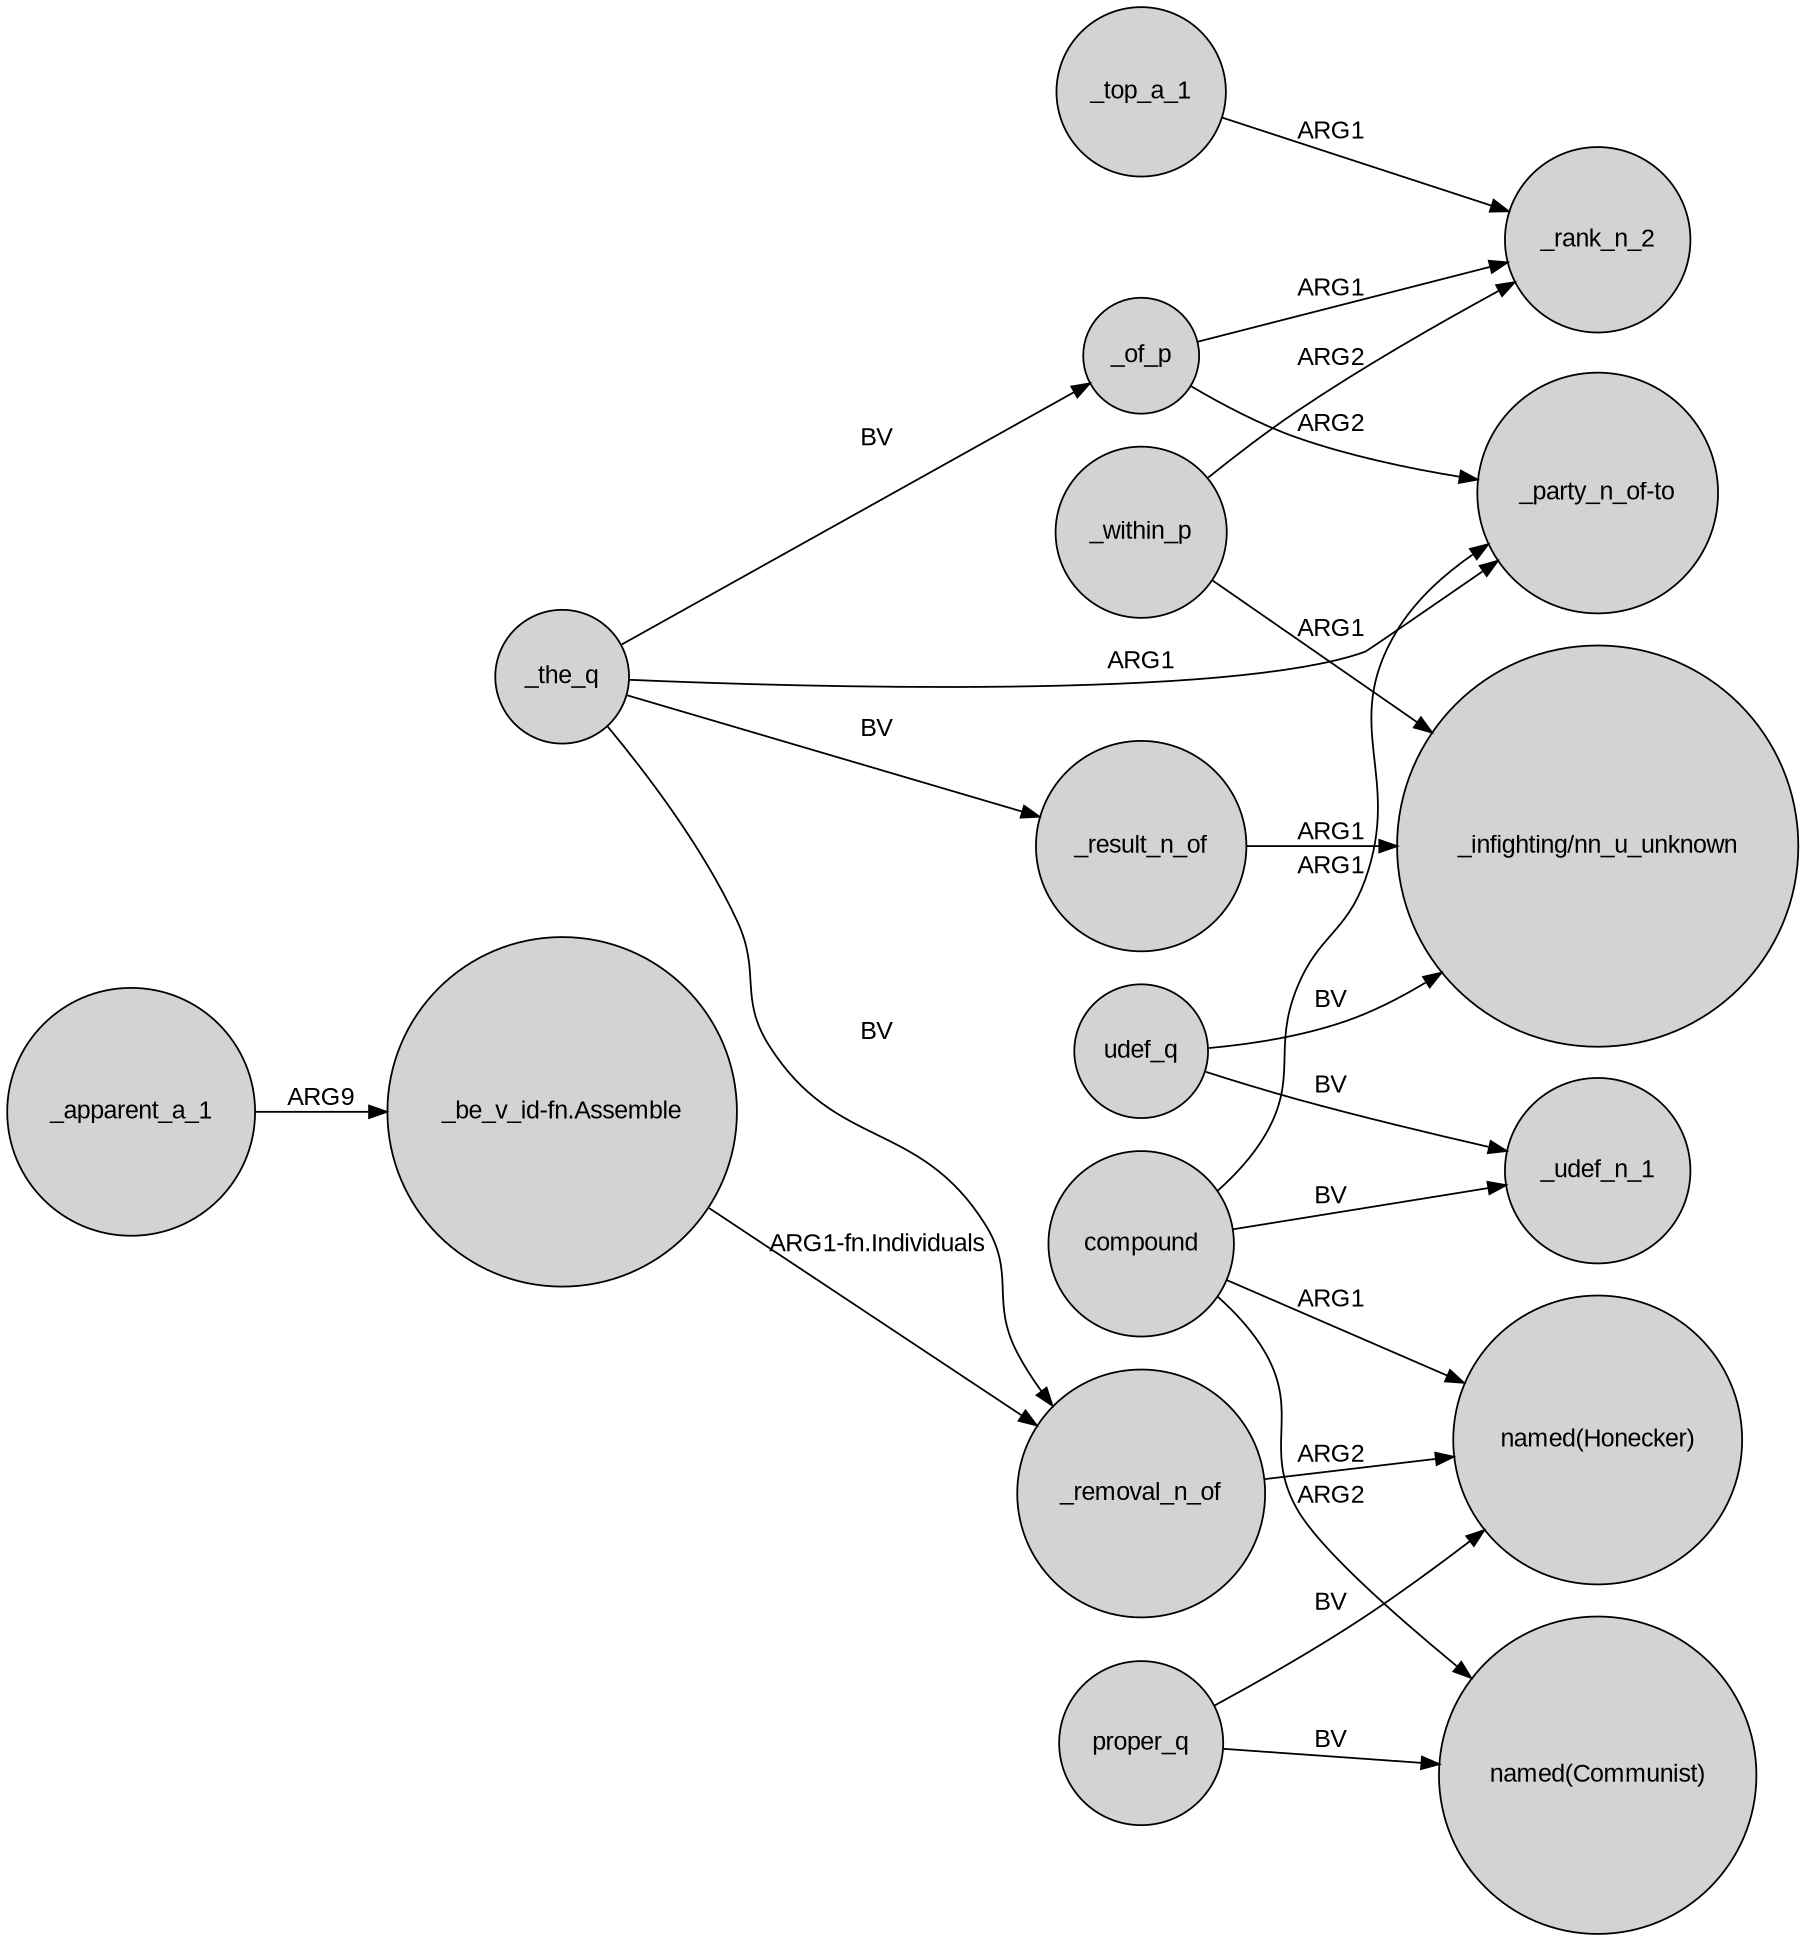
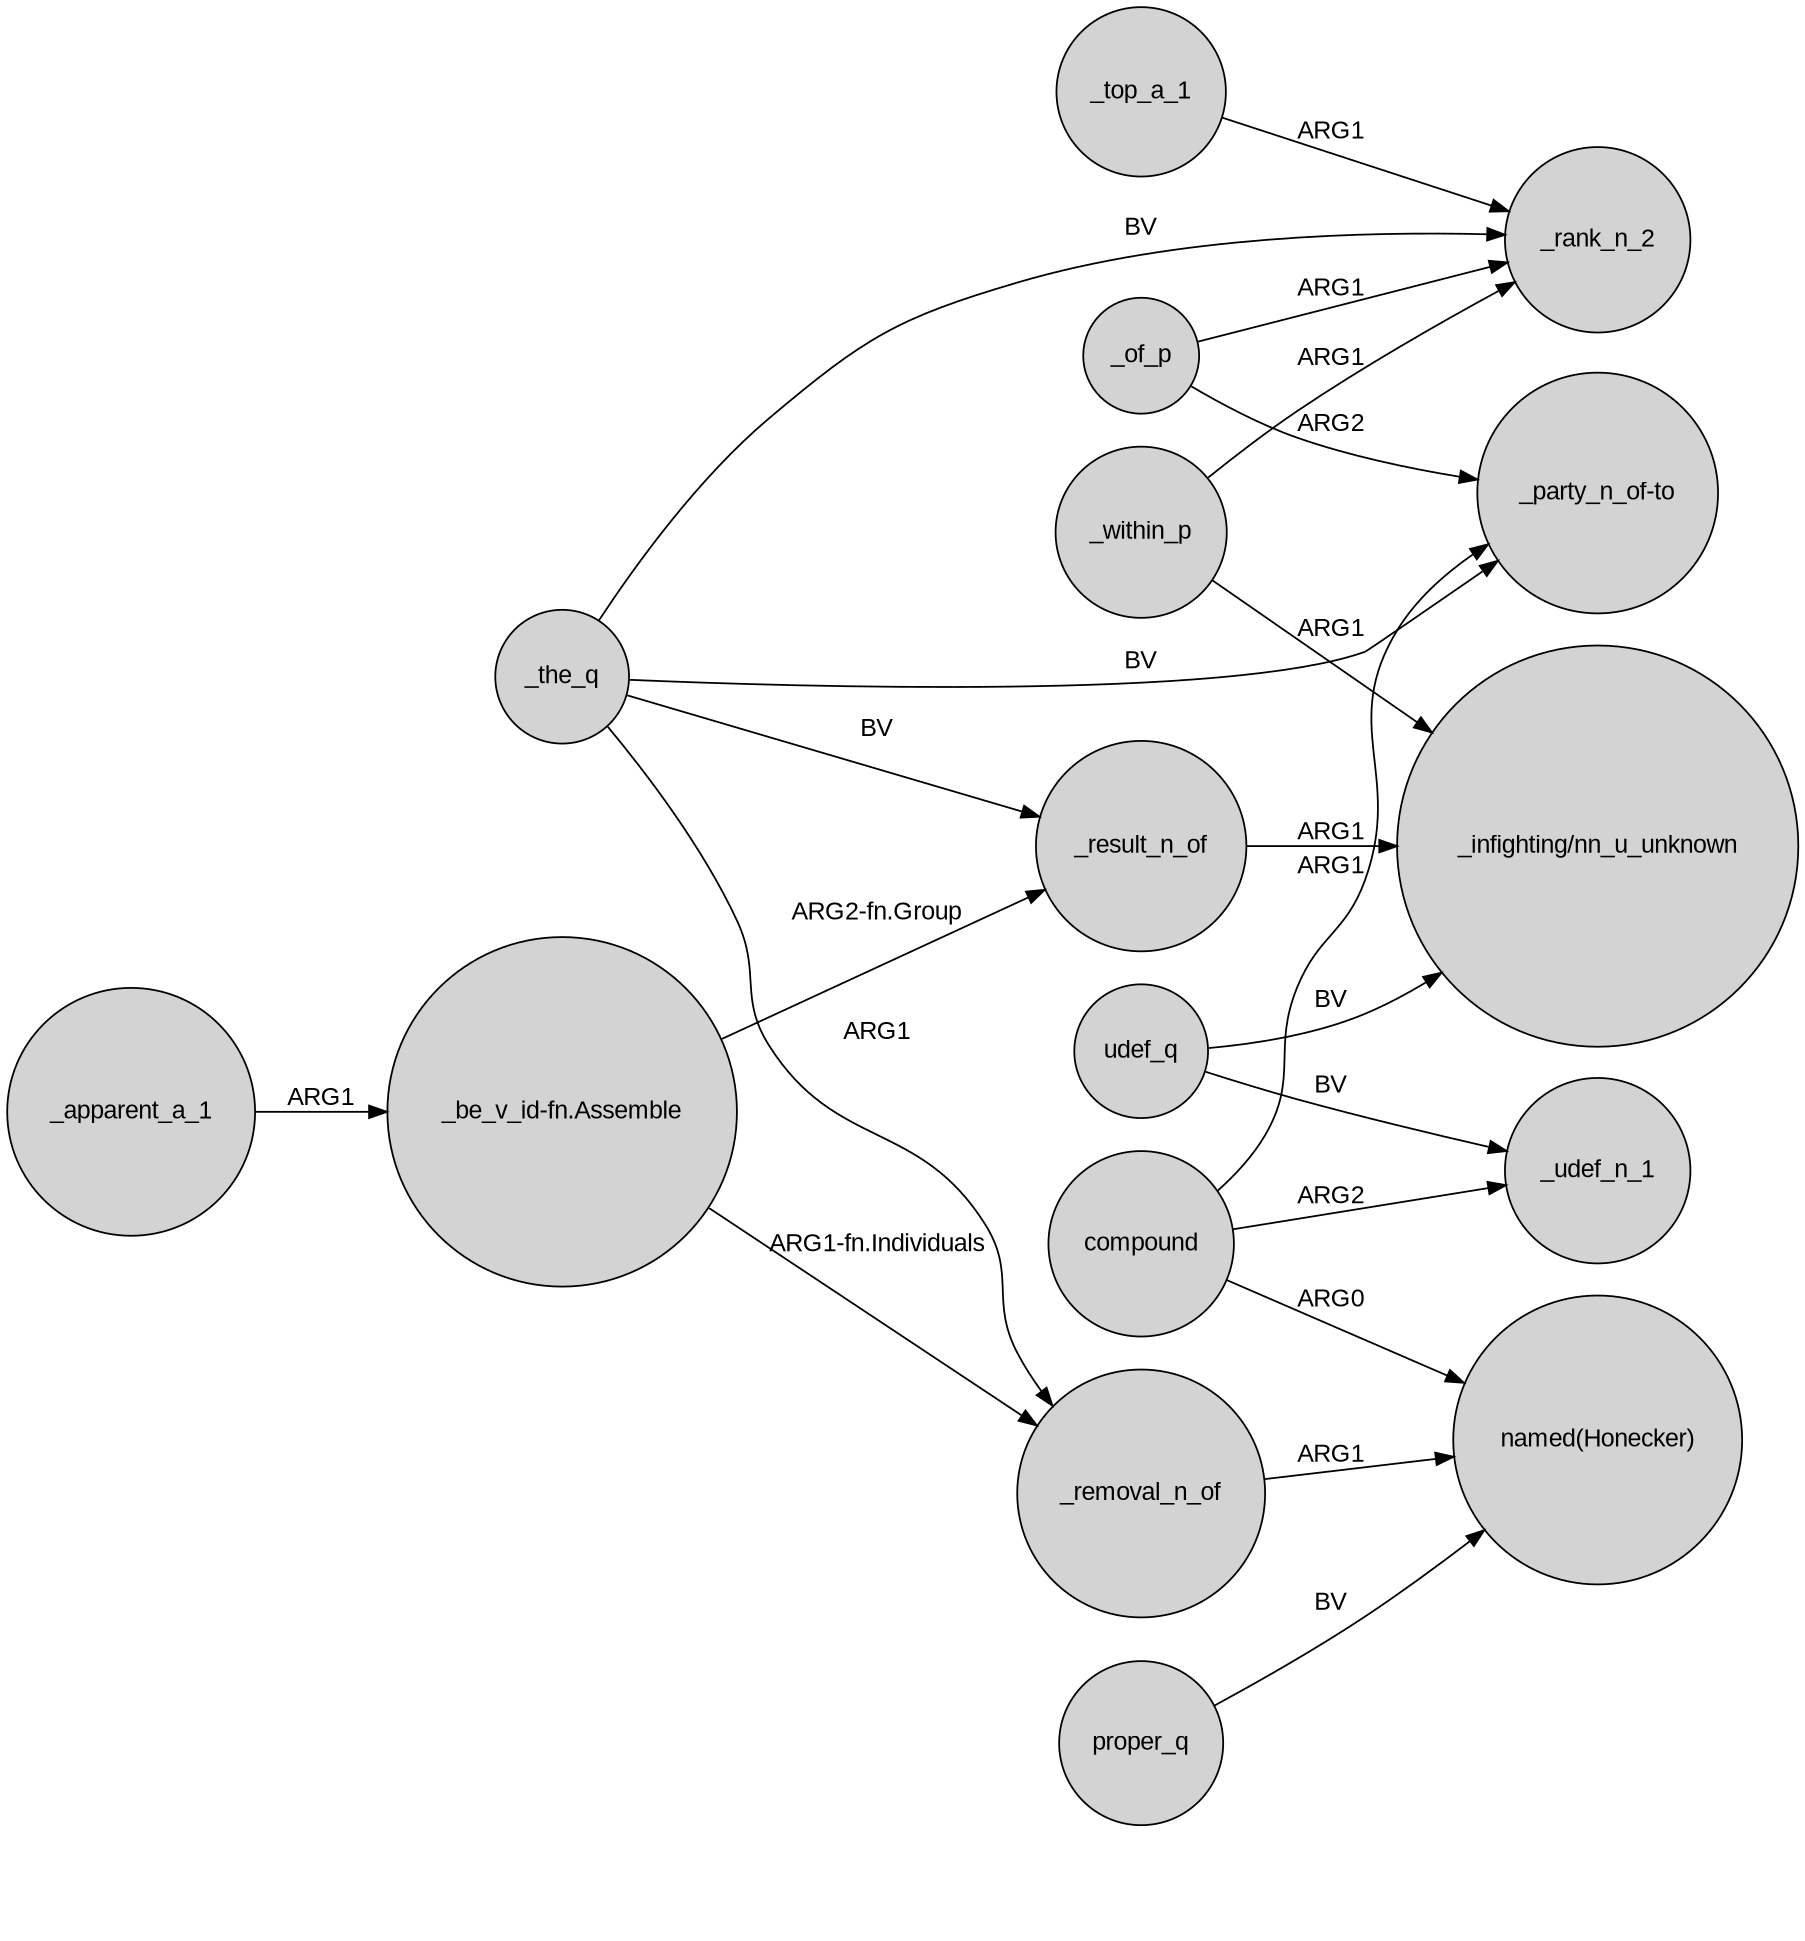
edge "_within_p" -> "_rank_n_2": label "ARG2" -> "ARG1"
edge "_the_q" -> "_of_p": now "_the_q" -> "_rank_n_2"
edge "_the_q" -> "_party_n_of-to": label "ARG1" -> "BV"
edge "_be_v_id-fn.Assemble" -> "_result_n_of": added, label "ARG2-fn.Group"
edge "_the_q" -> "_removal_n_of": label "BV" -> "ARG1"
edge "_apparent_a_1" -> "_be_v_id-fn.Assemble": label "ARG9" -> "ARG1"
edge "compound" -> "_udef_n_1": label "BV" -> "ARG2"
edge "compound" -> "named(Honecker)": label "ARG1" -> "ARG0"
edge "_removal_n_of" -> "named(Honecker)": label "ARG2" -> "ARG1"
node "named(Communist)": removed
